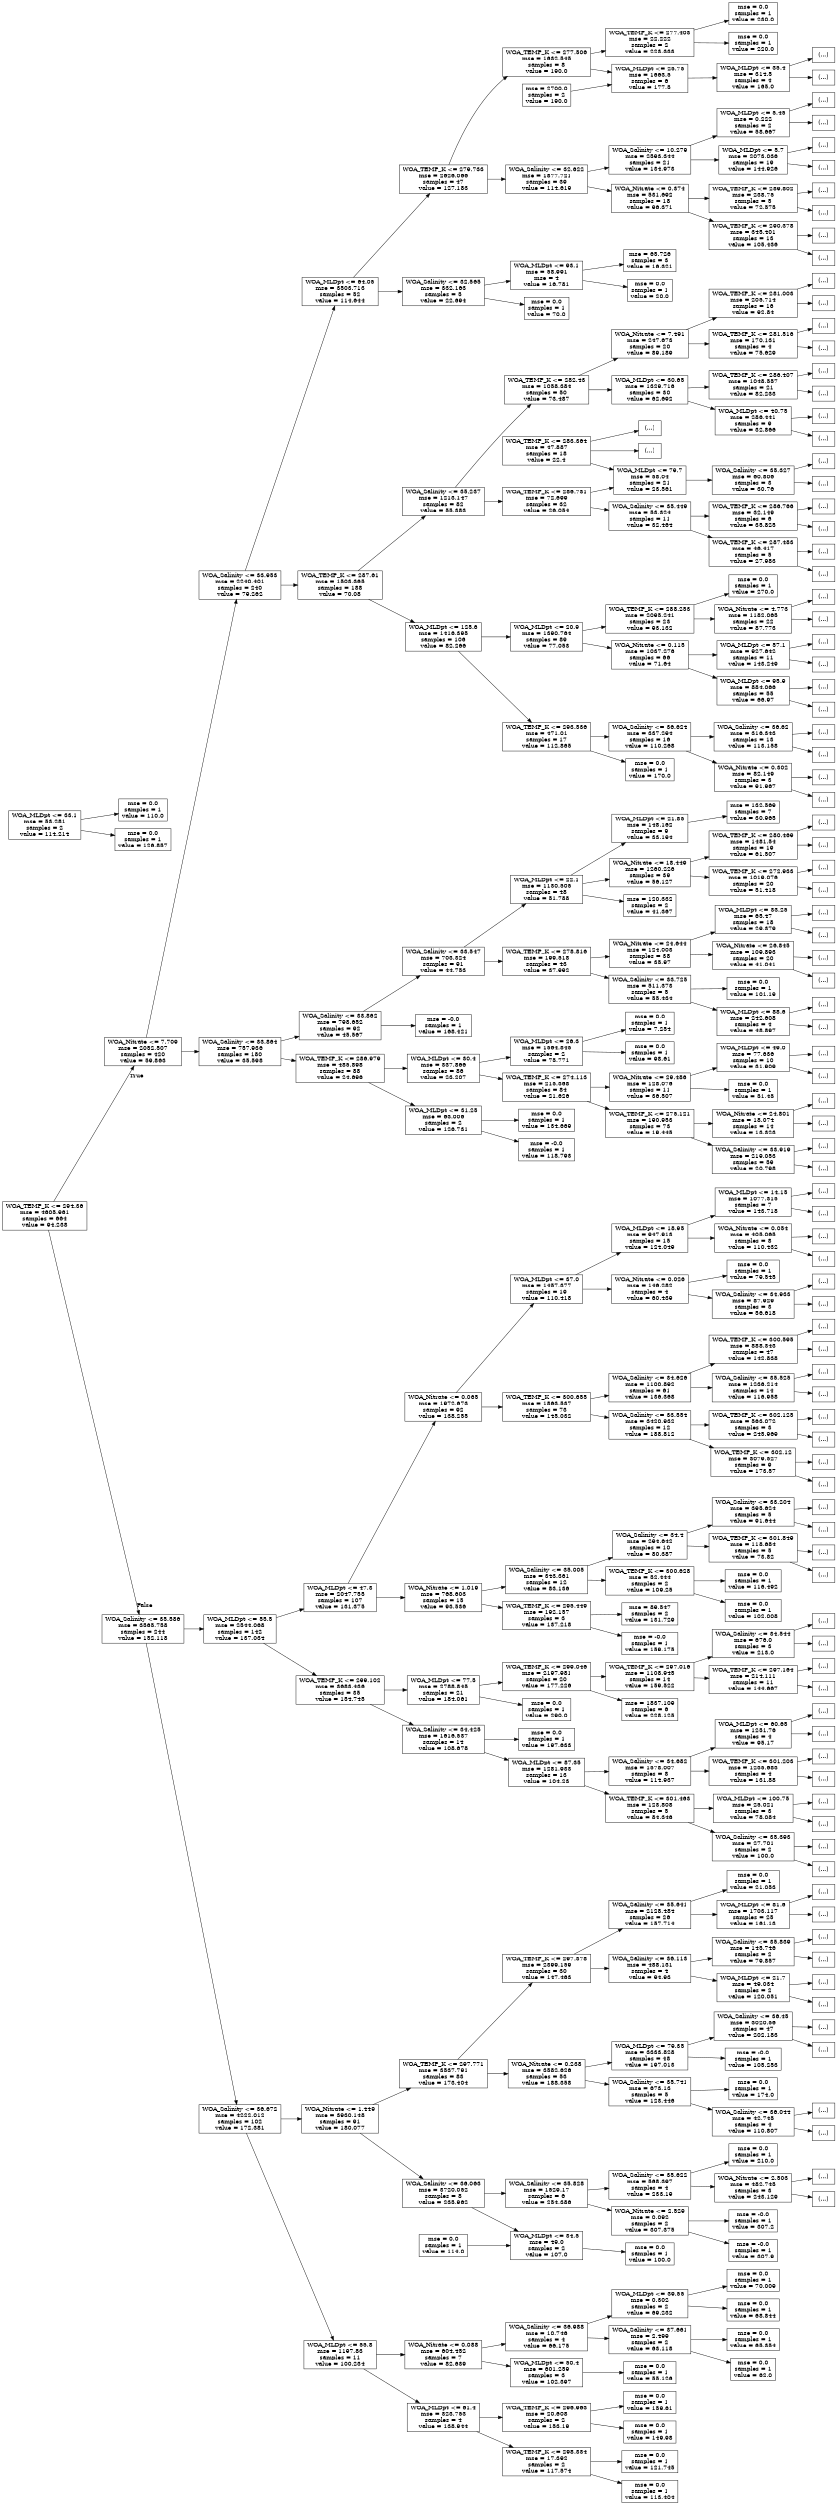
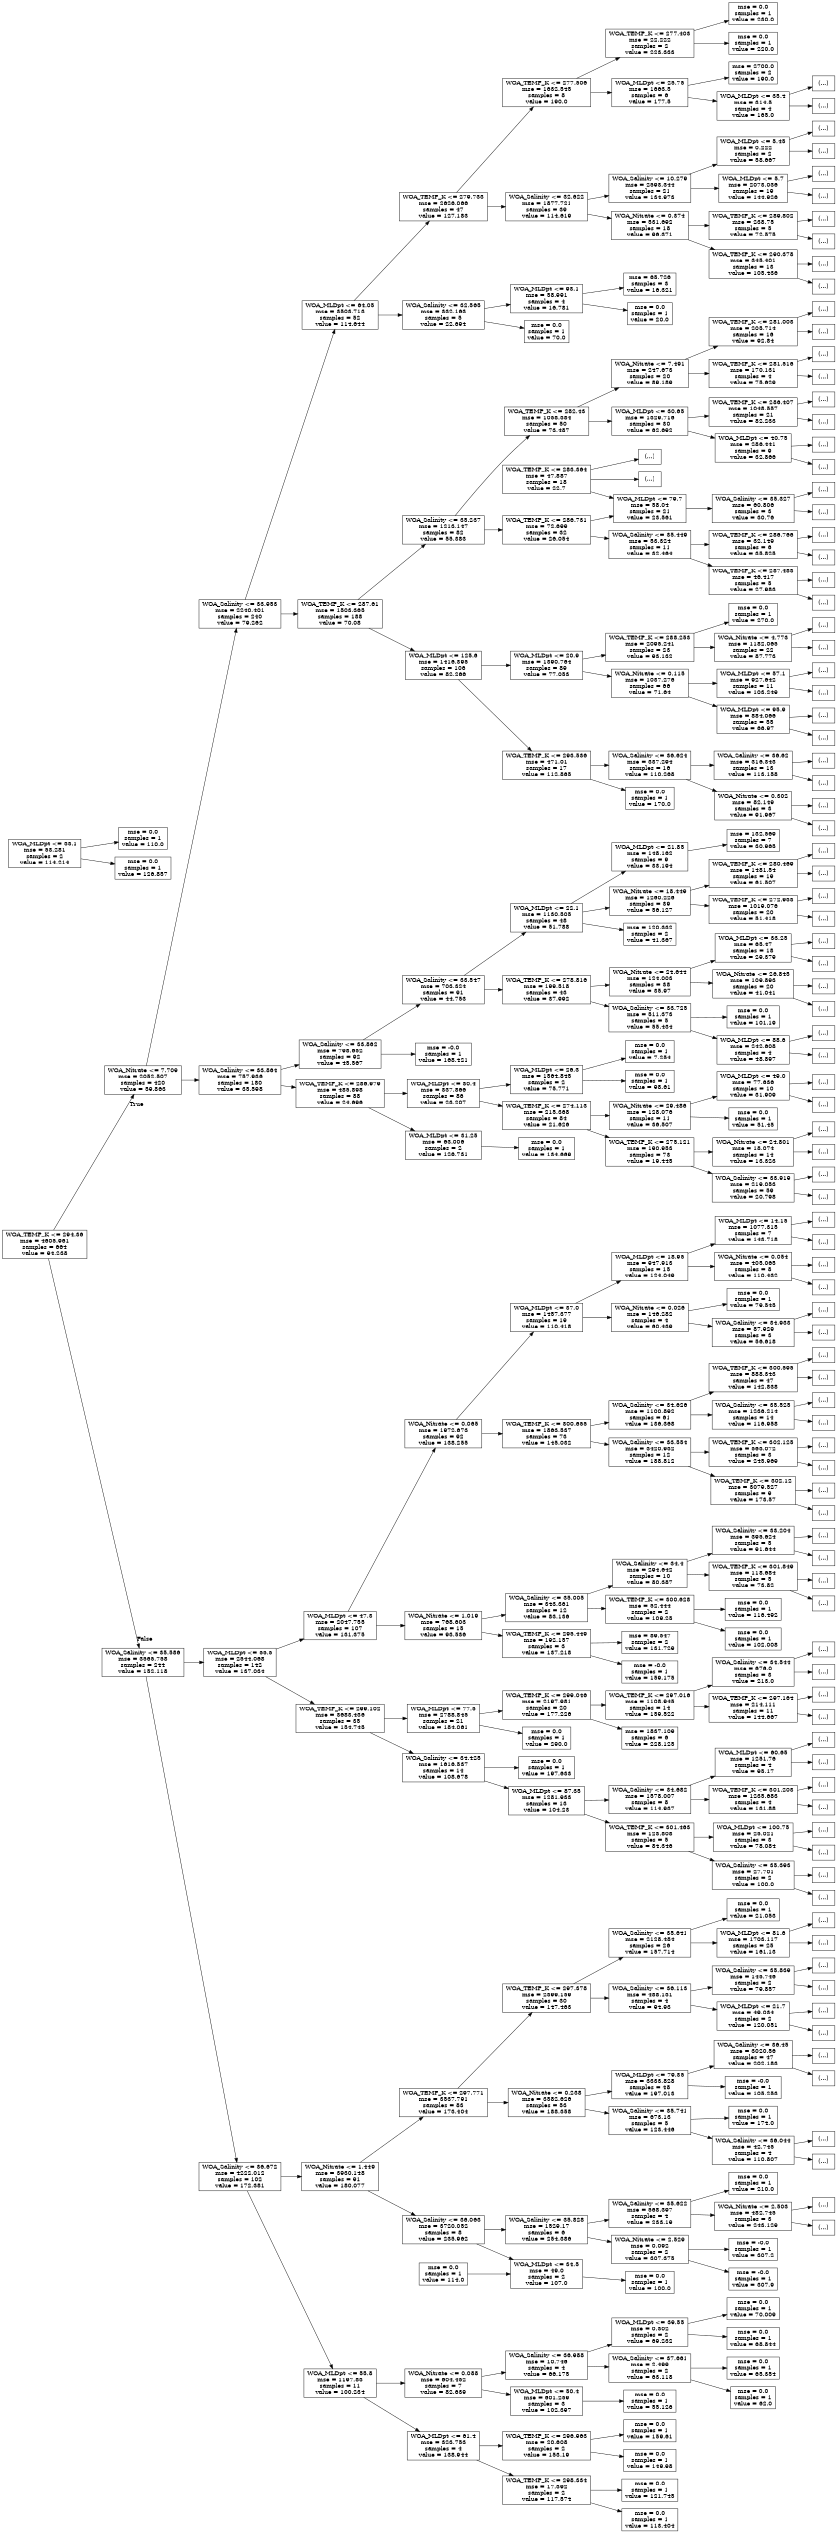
edge "mse = 2700.0 samples = 2 value = 190.0" -> "WOA_MLDpt <= 25.75 mse = 1663.5 samples = 6 value = 177.5": reversed
node "WOA_MLDpt <= 93.1 mse = 58.991 mse = 4 value = 16.781": label "WOA_MLDpt <= 93.1 mse = 58.991 mse = 4 value = 16.781" -> "WOA_MLDpt <= 93.1 mse = 58.991 samples = 4 value = 16.781"
node "WOA_TEMP_K <= 283.364 mse = 47.887 samples = 18 value = 22.4": label "WOA_TEMP_K <= 283.364 mse = 47.887 samples = 18 value = 22.4" -> "WOA_TEMP_K <= 283.364 mse = 47.887 samples = 18 value = 22.7"
node "WOA_MLDpt <= 57.1 mse = 927.642 samples = 11 value = 143.249": label "WOA_MLDpt <= 57.1 mse = 927.642 samples = 11 value = 143.249" -> "WOA_MLDpt <= 57.1 mse = 927.642 samples = 11 value = 103.249"
node "mse = -0.0 samples = 1 value = 118.793": removed
